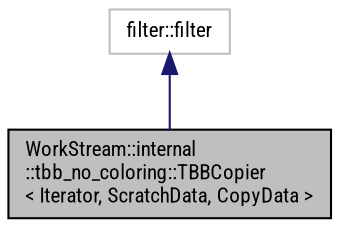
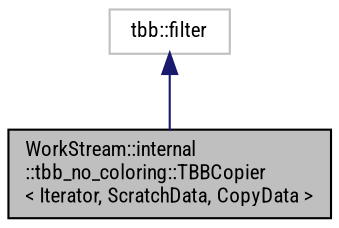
node "filter::filter": label "filter::filter" -> "tbb::filter"
